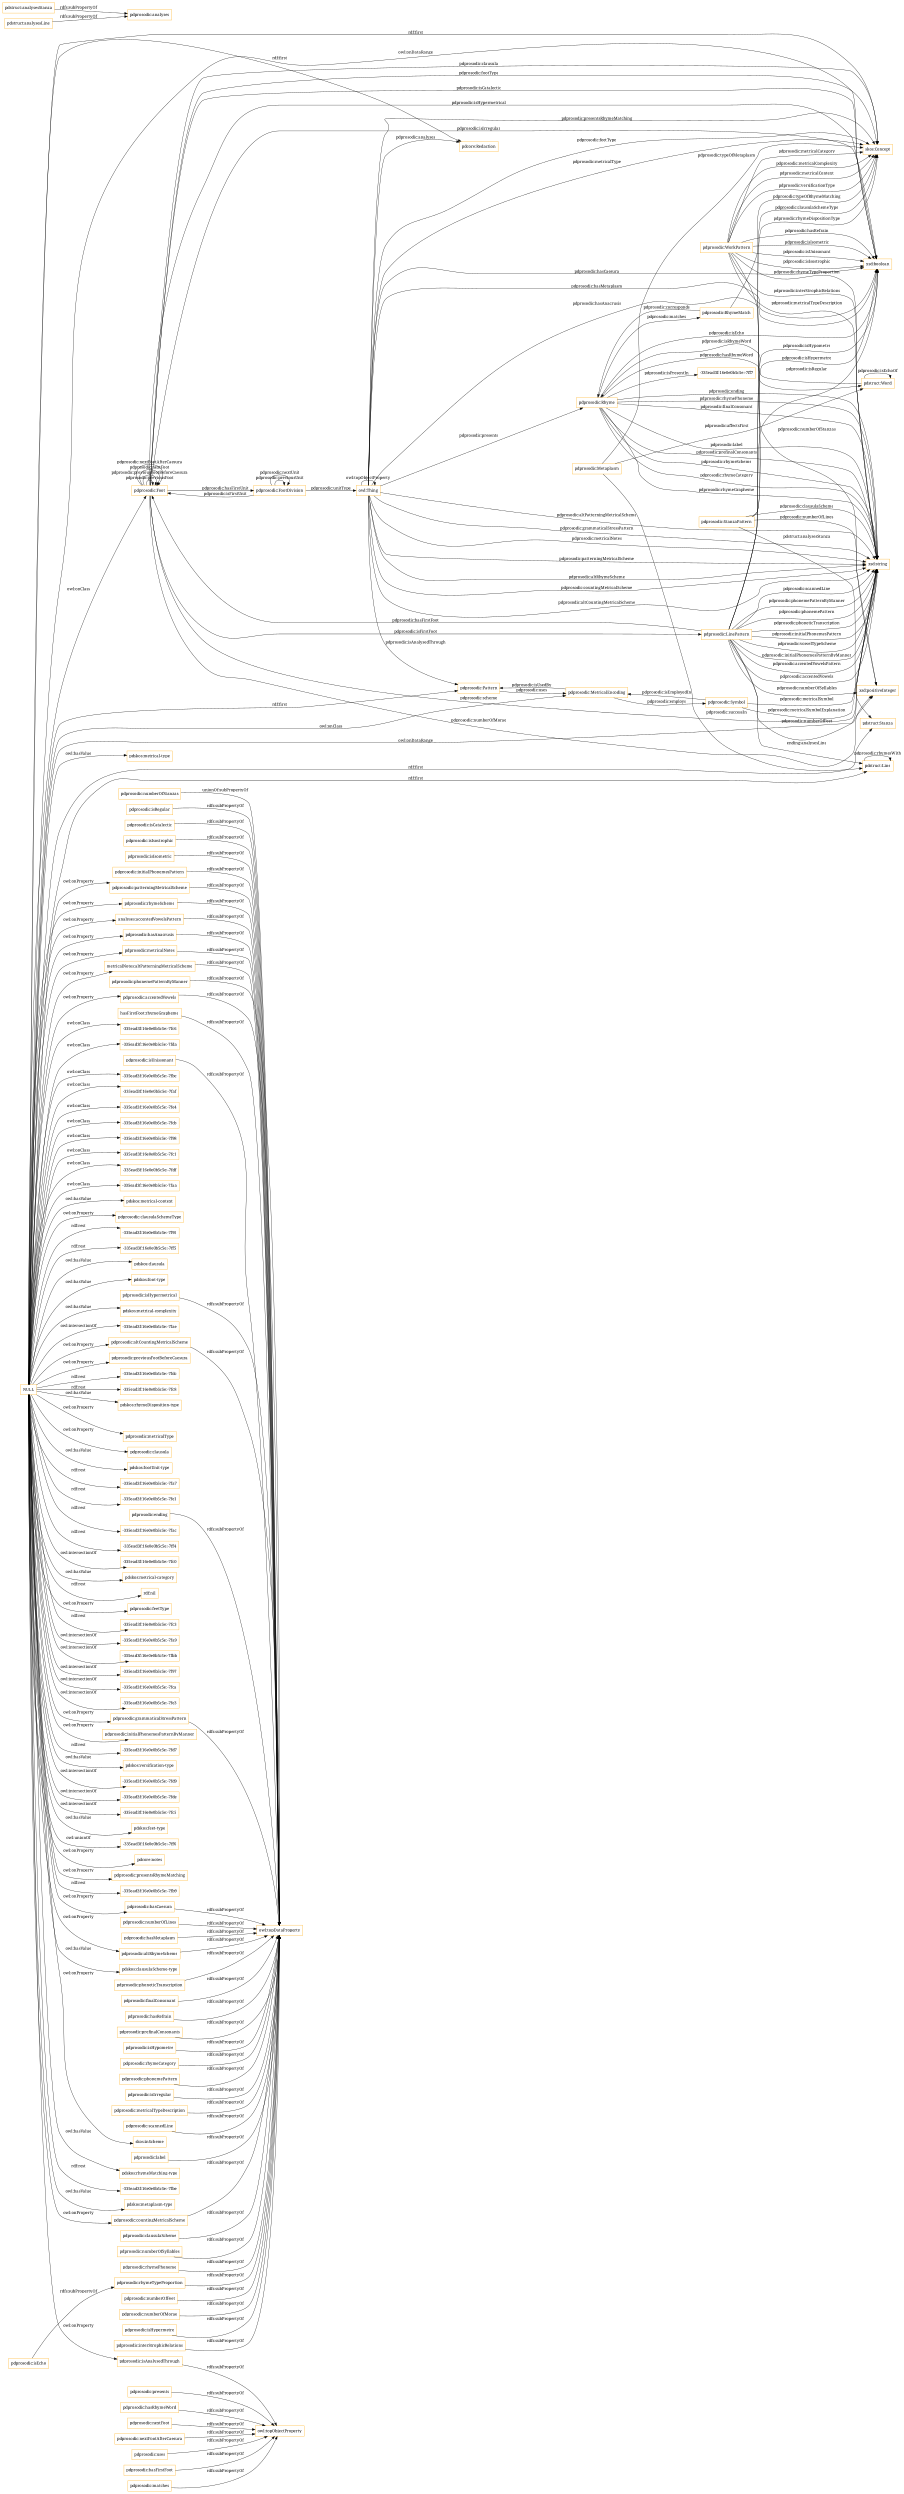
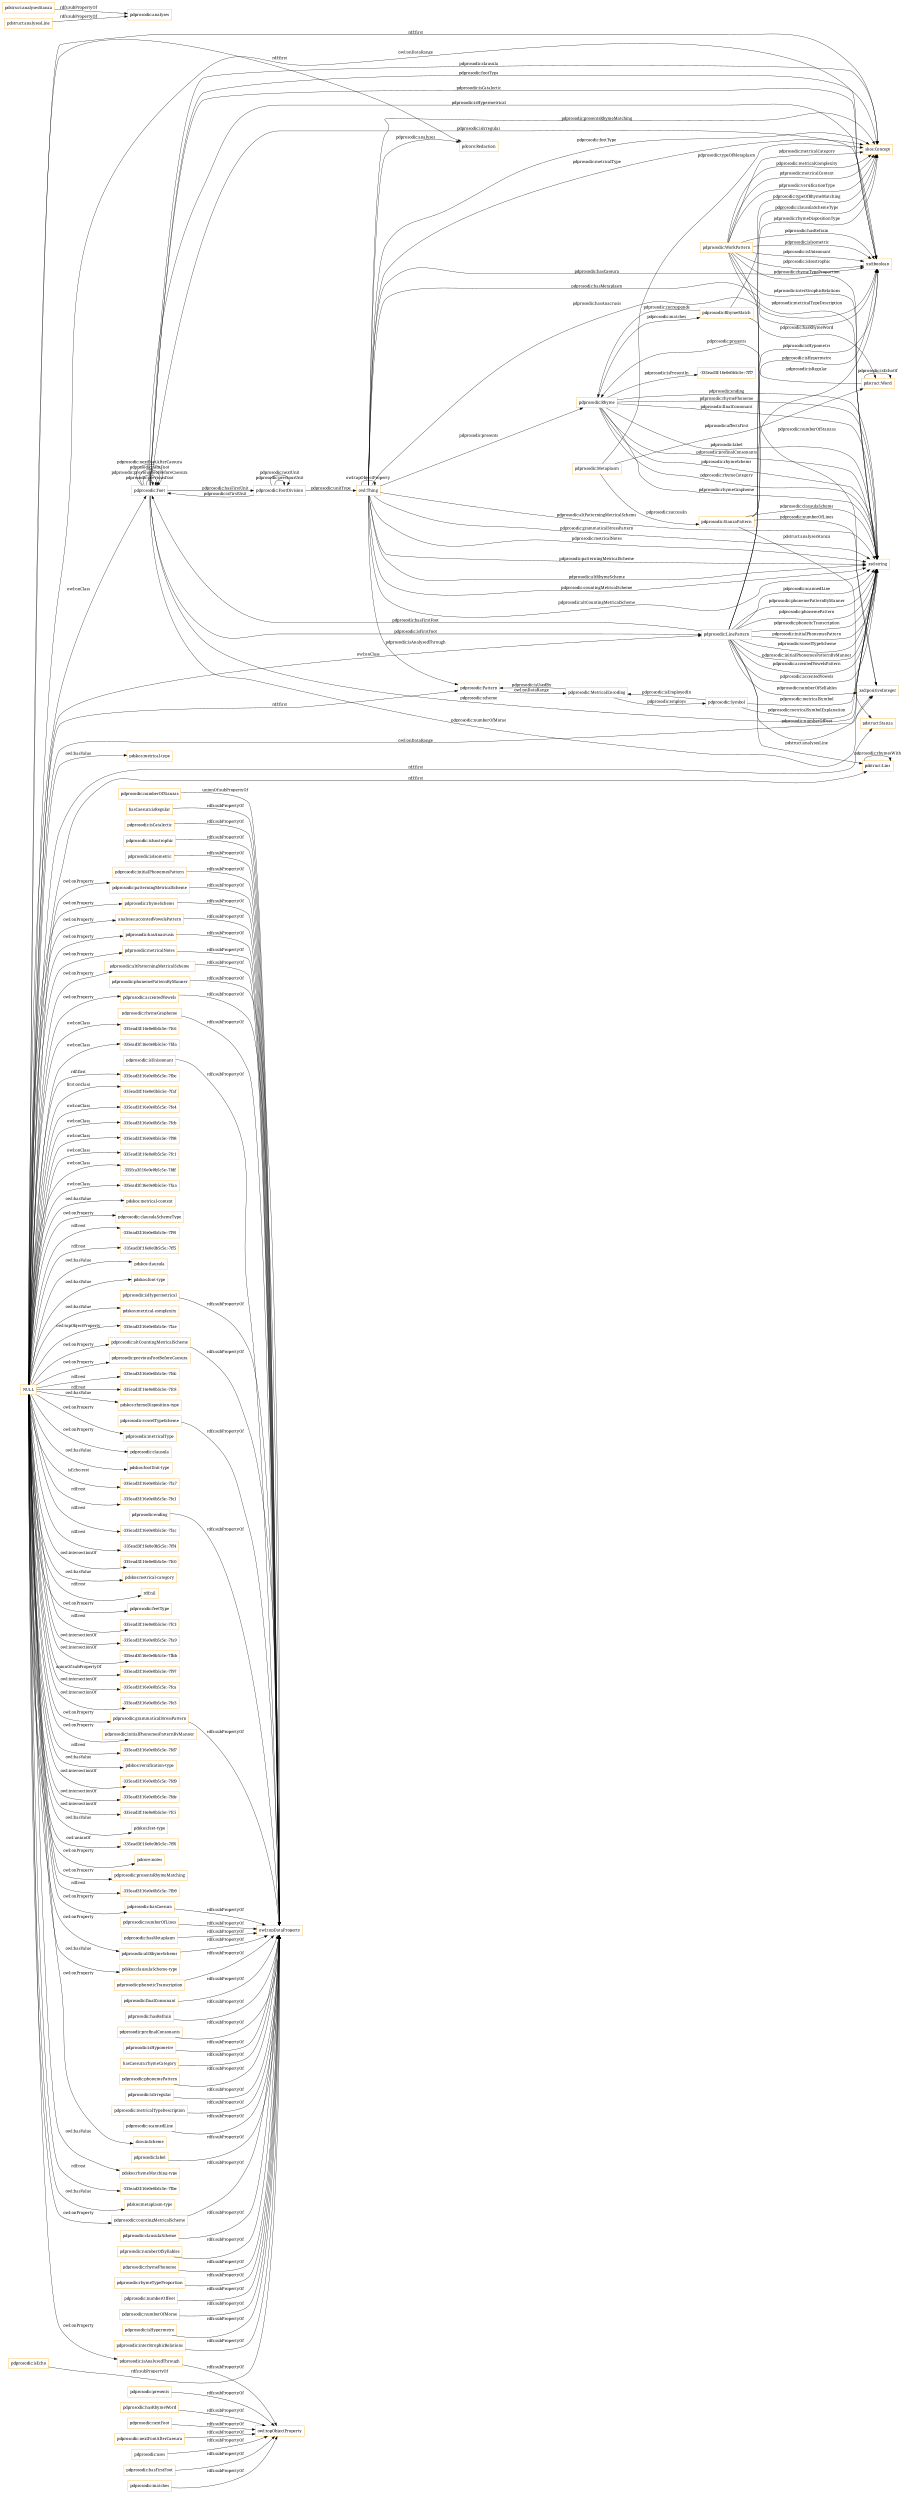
edge "pdprosodic:Rhyme" -> "xsd:boolean": removed, label "pdprosodic:isEcho"
edge "pdstruct:Word" -> "pdprosodic:Rhyme": label "pdprosodic:isRhymeWord" -> "pdprosodic:presents"
edge "pdprosodic:Rhyme" -> "pdstruct:Word": now "pdprosodic:RhymeMatch" -> "pdstruct:Word"
edge "pdprosodic:Metaplasm" -> "pdstruct:Line": now "pdprosodic:Metaplasm" -> "pdprosodic:StanzaPattern"
edge "pdprosodic:Pattern" -> "pdprosodic:MetricalEncoding": label "pdprosodic:uses" -> "owl:onDataRange"
edge "pdprosodic:LinePattern" -> "pdstruct:Line": label "ending:analysesLine" -> "pdstruct:analysesLine"
edge "NULL" -> "pdprosodic:MetricalEncoding": now "NULL" -> "pdprosodic:LinePattern"
node "pdprosodic:isRegular": label "pdprosodic:isRegular" -> "hasCaesura:isRegular"
node "metricalNotes:altPatterningMetricalScheme": label "metricalNotes:altPatterningMetricalScheme" -> "pdprosodic:altPatterningMetricalScheme"
node "hasFirstFoot:rhymeGrapheme": label "hasFirstFoot:rhymeGrapheme" -> "pdprosodic:rhymeGrapheme"
edge "NULL" -> "-335ead3f:16e0e0b5c5e:-7fbc": label "owl:onClass" -> "rdf:first"
edge "NULL" -> "-335ead3f:16e0e0b5c5e:-7faf": label "owl:onClass" -> "first:onClass"
node "-335ead3f:16e0e0b5c5e:-7fdf": label "-335ead3f:16e0e0b5c5e:-7fdf" -> "-335fca3f:16e0e0b5c5e:-7fdf"
edge "NULL" -> "-335ead3f:16e0e0b5c5e:-7fae": label "owl:intersectionOf" -> "owl:topObjectProperty"
node "pdprosodic:vowelTypeScheme": added
edge "NULL" -> "-335ead3f:16e0e0b5c5e:-7fa7": label "rdf:rest" -> "isEcho:rest"
edge "NULL" -> "-335ead3f:16e0e0b5c5e:-7f97": label "owl:intersectionOf" -> "unionOf:subPropertyOf"
node "pdprosodic:rhymeCategory": label "pdprosodic:rhymeCategory" -> "hasCaesura:rhymeCategory"
edge "pdprosodic:isEcho" -> "pdprosodic:rhymeTypeProportion": now "pdprosodic:isEcho" -> "owl:topDataProperty"
